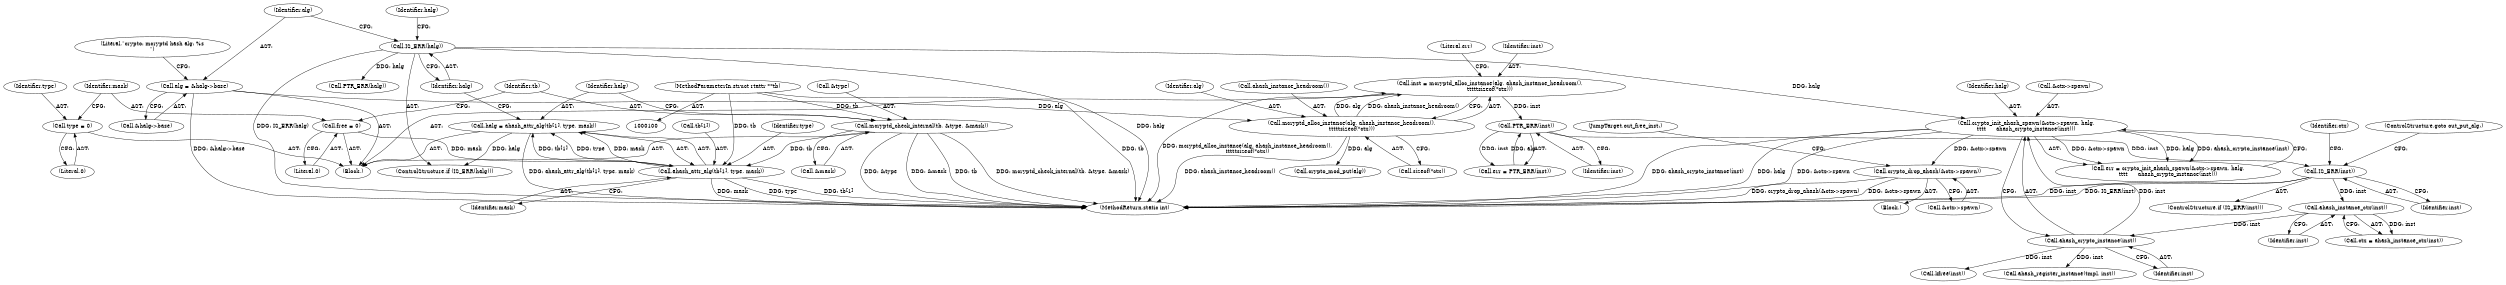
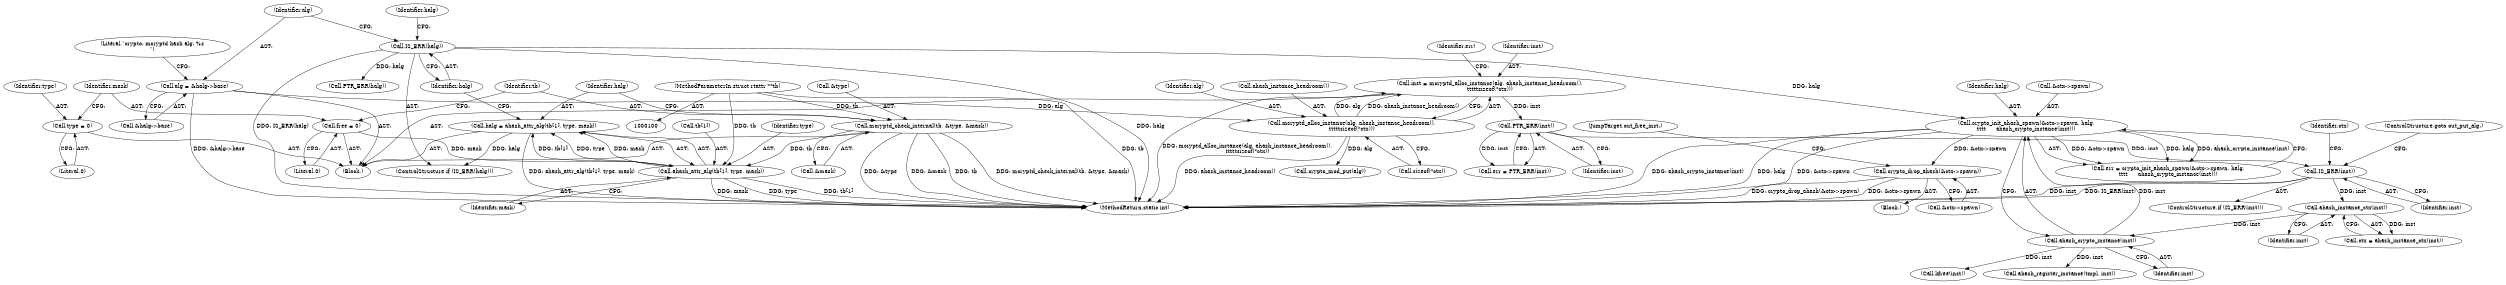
node "(Literal,err)": label "(Literal,err)" -> "(Identifier,err)"
edge "(Call,err = PTR_ERR(inst))" -> "(Call,PTR_ERR(inst))": label "DDG: alg" -> "CFG: "
